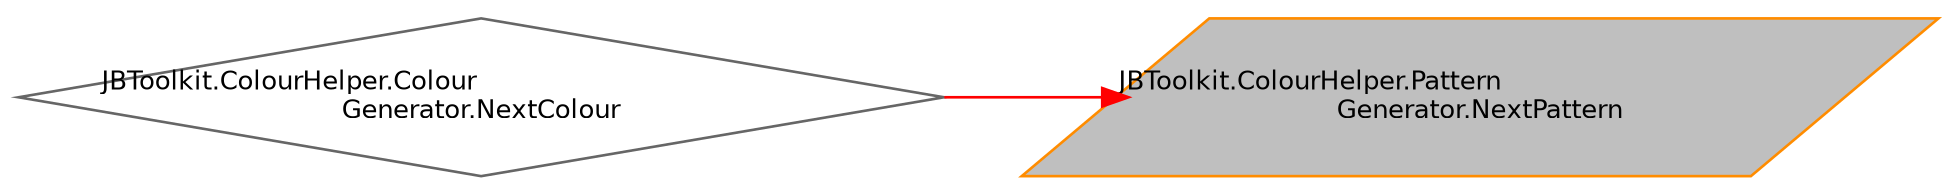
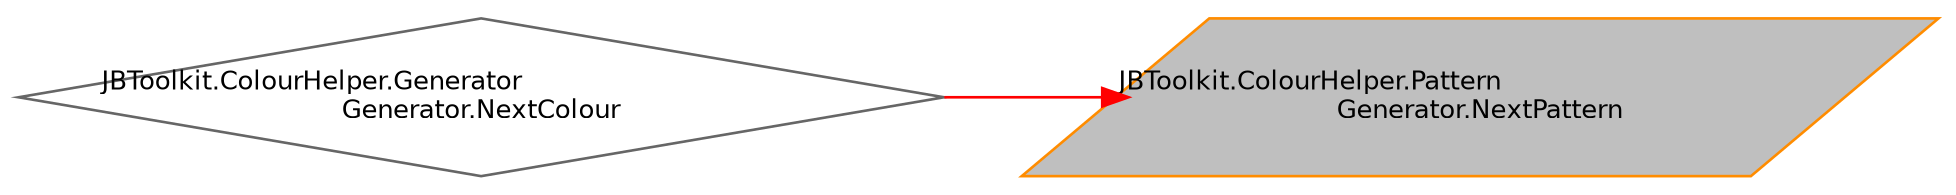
node "JBToolkit.ColourHelper.Colour Generator.NextColour": label "JBToolkit.ColourHelper.Colour Generator.NextColour" -> "JBToolkit.ColourHelper.Generator Generator.NextColour"
